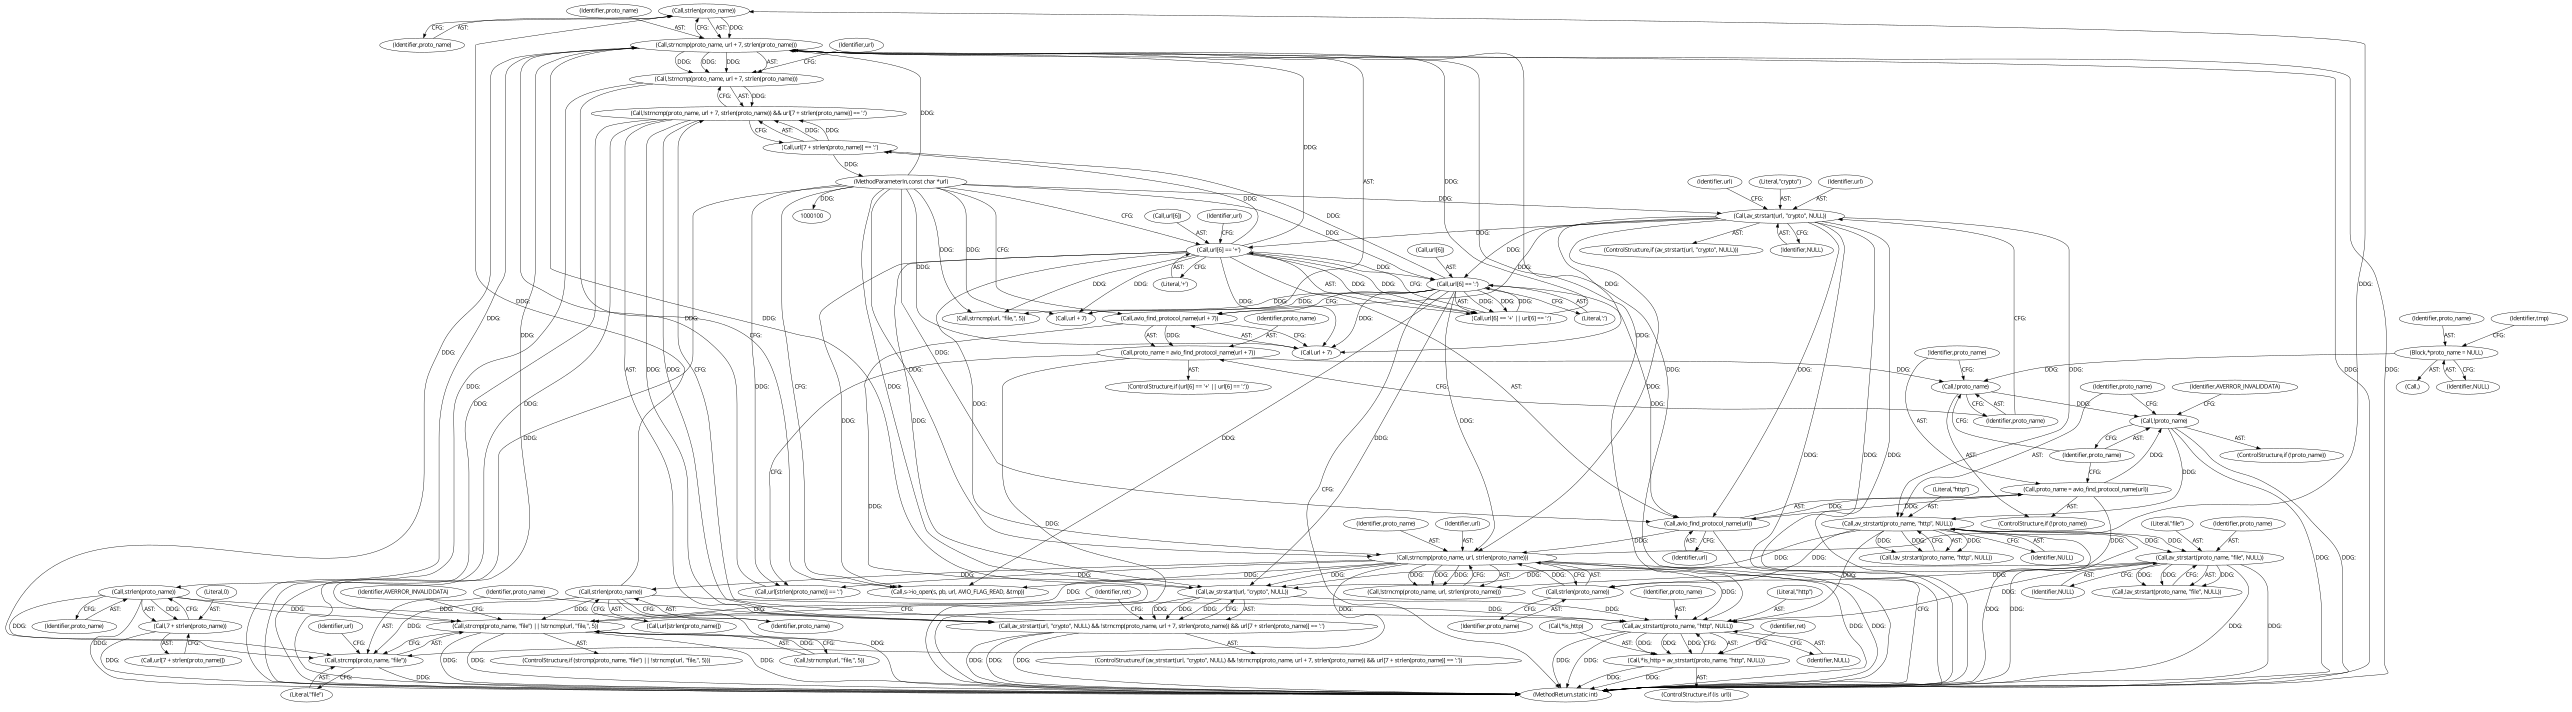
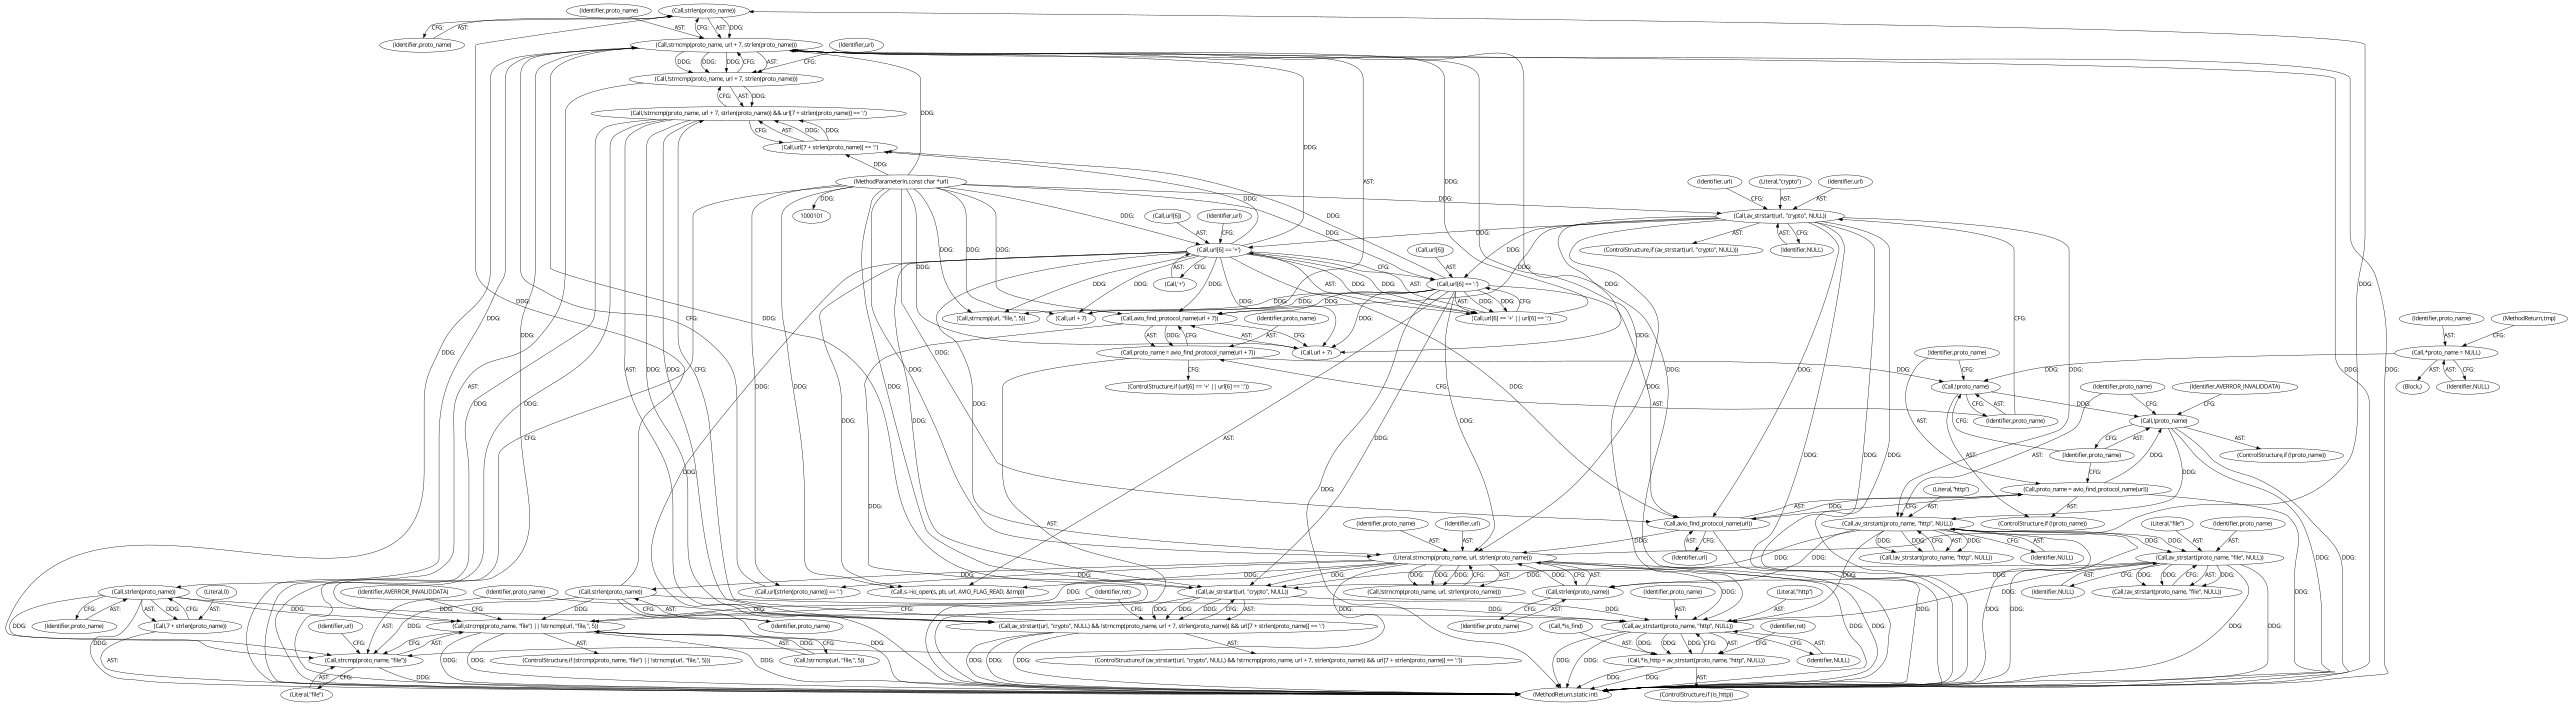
edge "(Call,url[7 + strlen(proto_name)] == ':')" -> "(MethodParameterIn,const char *url)": reversed
node "1000100": label "1000100" -> "1000101"
edge "(MethodParameterIn,const char *url)" -> "(Call,url[6] == '+')": label "CFG: " -> "DDG: "
edge "(MethodParameterIn,const char *url)" -> "(Call,avio_find_protocol_name(url + 7))": label "CFG: " -> "DDG: "
edge "(Call,url[6] == '+')" -> "(Call,url[6] == ':')": label "DDG: " -> "CFG: "
node "(Literal,'+')": label "(Literal,'+')" -> "(Call,'+')"
edge "(Call,url[6] == '+' || url[6] == ':')" -> "(Call,url[6] == '+')": label "CFG: " -> "AST: "
edge "(Call,url[6] == '+')" -> "(Call,avio_find_protocol_name(url + 7))": added, label "DDG:"
edge "(Call,url[6] == ':')" -> "(Call,avio_find_protocol_name(url + 7))": label "CFG: " -> "DDG: "
edge "(Call,url[6] == '+' || url[6] == ':')" -> "(Call,url[6] == ':')": label "DDG: " -> "CFG: "
edge "(Call,url[strlen(proto_name)] == ':')" -> "(Call,strncmp(proto_name, url + 7, strlen(proto_name)))": label "DDG: " -> "CFG: "
node "(Literal,':')": removed
node "(Identifier,tmp)": label "(Identifier,tmp)" -> "(MethodReturn,tmp)"
edge "(Call,!strncmp(proto_name, url + 7, strlen(proto_name)))" -> "(Call,s->io_open(s, pb, url, AVIO_FLAG_READ, &tmp))": now "(Call,!strncmp(proto_name, url + 7, strlen(proto_name)))" -> "(Call,strncmp(proto_name, url + 7, strlen(proto_name)))"
node "(Block,*proto_name = NULL)": label "(Block,*proto_name = NULL)" -> "(Call,*proto_name = NULL)"
edge "(Call,proto_name = avio_find_protocol_name(url + 7))" -> "(ControlStructure,if (url[6] == '+' || url[6] == ':'))": label "AST: " -> "CFG: "
edge "(Call,proto_name = avio_find_protocol_name(url + 7))" -> "(Call,url[strlen(proto_name)] == ':')": now "(Call,proto_name = avio_find_protocol_name(url + 7))" -> "(Call,avio_find_protocol_name(url + 7))"
edge "(Call,!strncmp(proto_name, url + 7, strlen(proto_name)))" -> "(MethodReturn,static int)": label "DDG: " -> "AST: "
edge "(MethodParameterIn,const char *url)" -> "(Call,s->io_open(s, pb, url, AVIO_FLAG_READ, &tmp))": label "CFG: " -> "DDG: "
edge "(Call,url[6] == '+')" -> "(Call,avio_find_protocol_name(url))": label "AST: " -> "DDG: "
node "(Call,)": label "(Call,)" -> "(Block,)"
edge "(Call,url[6] == ':')" -> "(Call,avio_find_protocol_name(url))": label "DDG: " -> "AST: "
edge "(MethodParameterIn,const char *url)" -> "(MethodReturn,static int)": label "DDG: " -> "CFG: "
edge "(Call,url[6] == ':')" -> "(Call,s->io_open(s, pb, url, AVIO_FLAG_READ, &tmp))": label "DDG: " -> "AST: "
edge "(Call,url[6] == ':')" -> "(MethodReturn,static int)": label "CFG: " -> "DDG: "
edge "(Call,proto_name = avio_find_protocol_name(url))" -> "(Call,avio_find_protocol_name(url))": label "DDG: " -> "CFG: "
edge "(Call,proto_name = avio_find_protocol_name(url + 7))" -> "(MethodReturn,static int)": label "DDG: " -> "AST: "
node "(Call,strncmp(proto_name, url, strlen(proto_name)))": label "(Call,strncmp(proto_name, url, strlen(proto_name)))" -> "(Literal,strncmp(proto_name, url, strlen(proto_name)))"
edge "(Call,proto_name = avio_find_protocol_name(url))" -> "(Call,!strncmp(proto_name, url, strlen(proto_name)))": now "(Call,proto_name = avio_find_protocol_name(url))" -> "(MethodReturn,static int)"
edge "(Call,url[6] == '+')" -> "(MethodReturn,static int)": added, label "DDG:"
edge "(Call,avio_find_protocol_name(url))" -> "(MethodReturn,static int)": label "CFG: " -> "DDG: "
node "(Call,url[strlen(proto_name)])": removed
node "(Call,*is_http)": label "(Call,*is_http)" -> "(Call,*is_find)"
edge "(Call,7 + strlen(proto_name))" -> "(MethodReturn,static int)": label "DDG: " -> "AST: "
node "(Call,url[7 + strlen(proto_name)])": removed
node "(ControlStructure,if (is_url))": label "(ControlStructure,if (is_url))" -> "(ControlStructure,if (is_http))"
